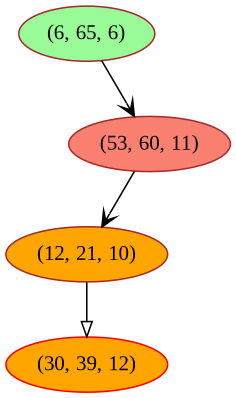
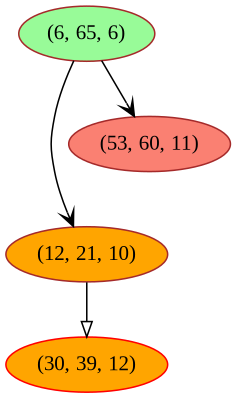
edge "(53, 60, 11)" -> "(12, 21, 10)": now "(6, 65, 6)" -> "(12, 21, 10)"
